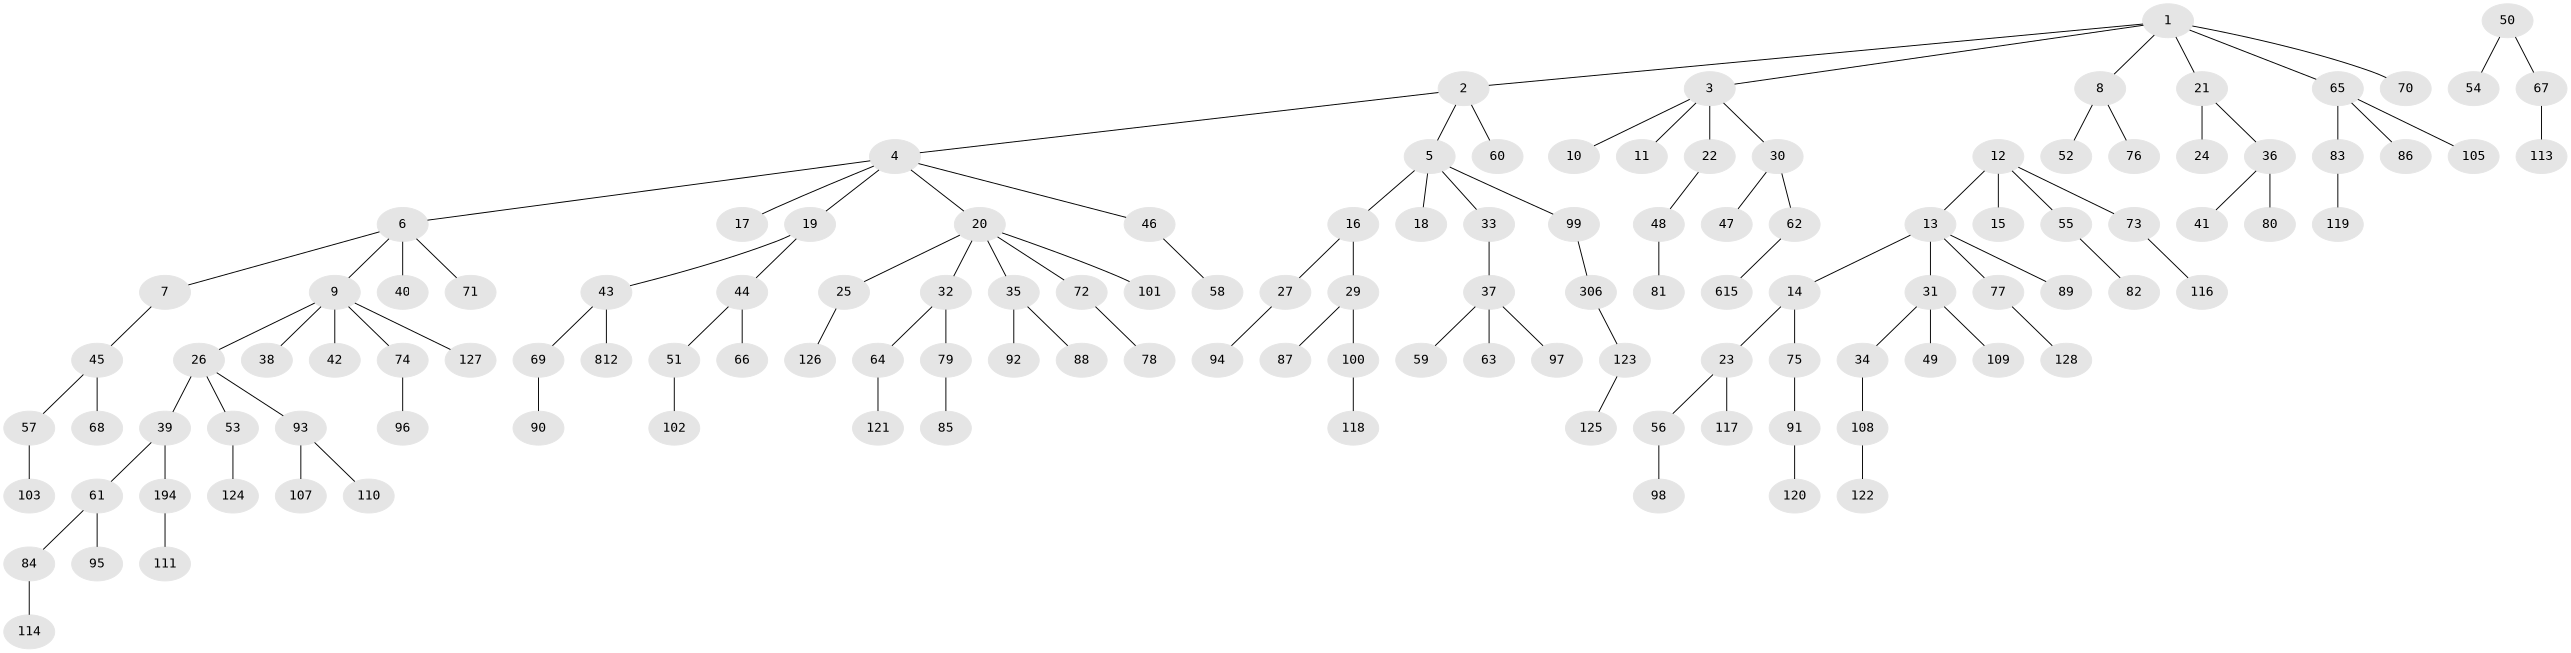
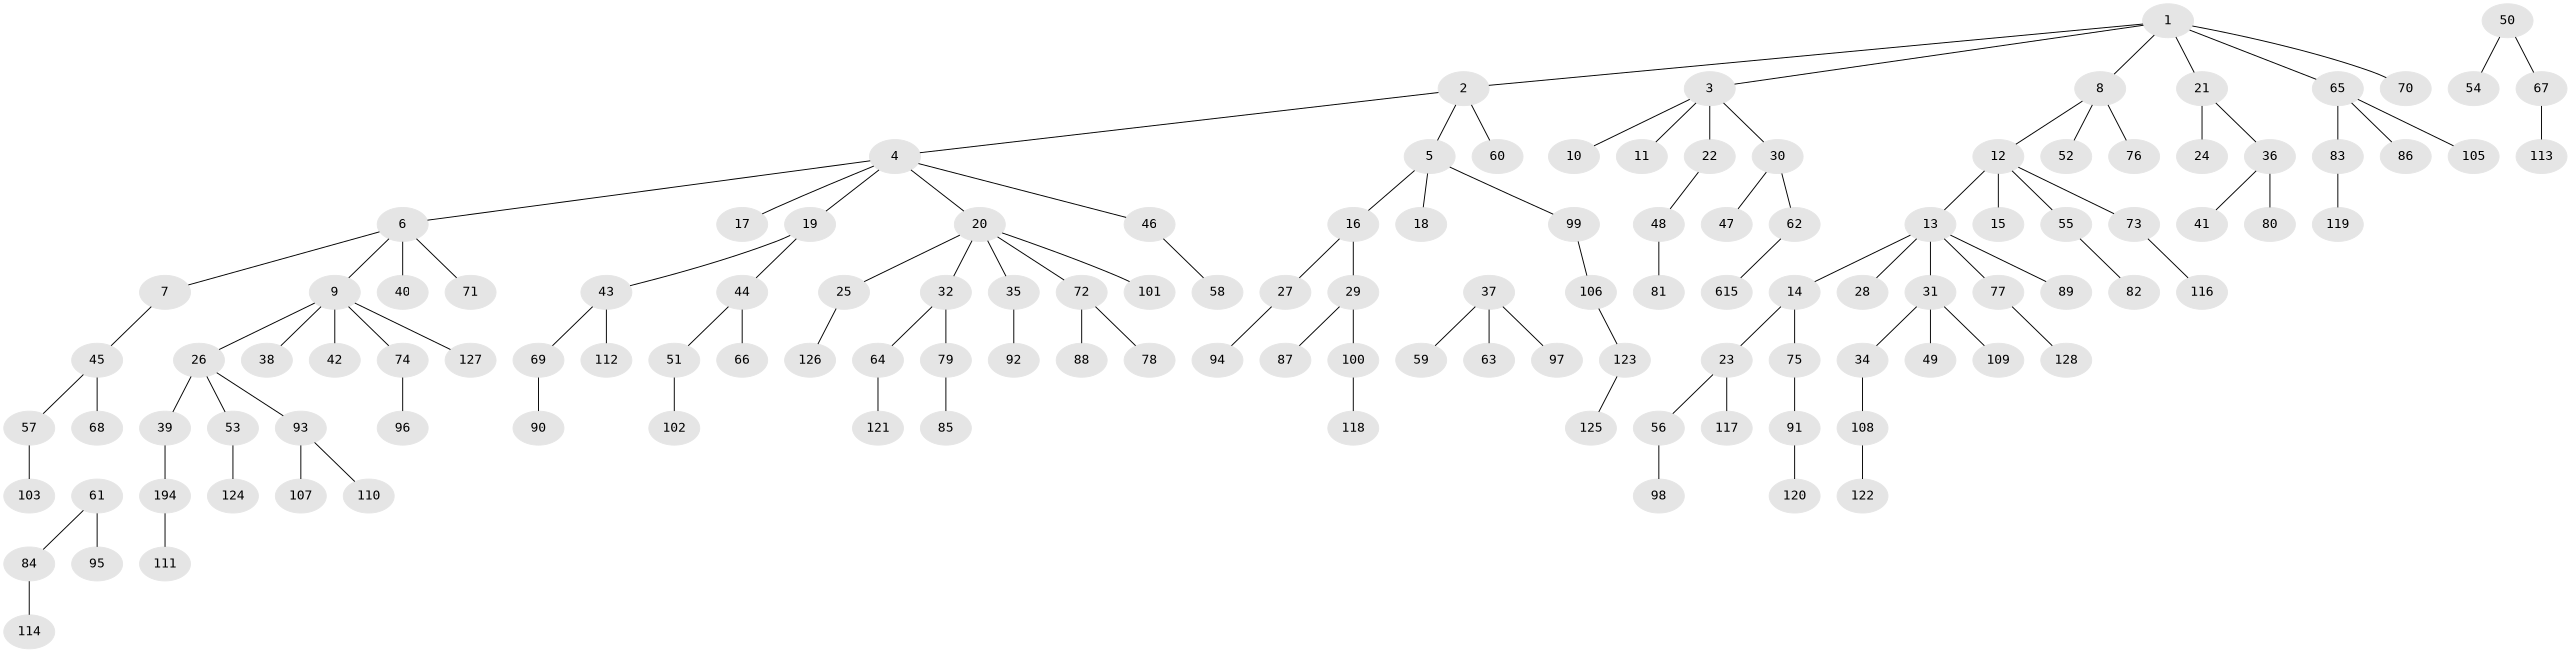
edge "8" -- "12": added
node "33": removed
node "306": label "306" -> "106"
node "28": added
edge "35" -- "88": now "72" -- "88"
node "812": label "812" -> "112"
edge "39" -- "61": removed
